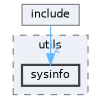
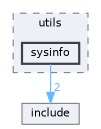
edge "include" -> "sysinfo": reversed
